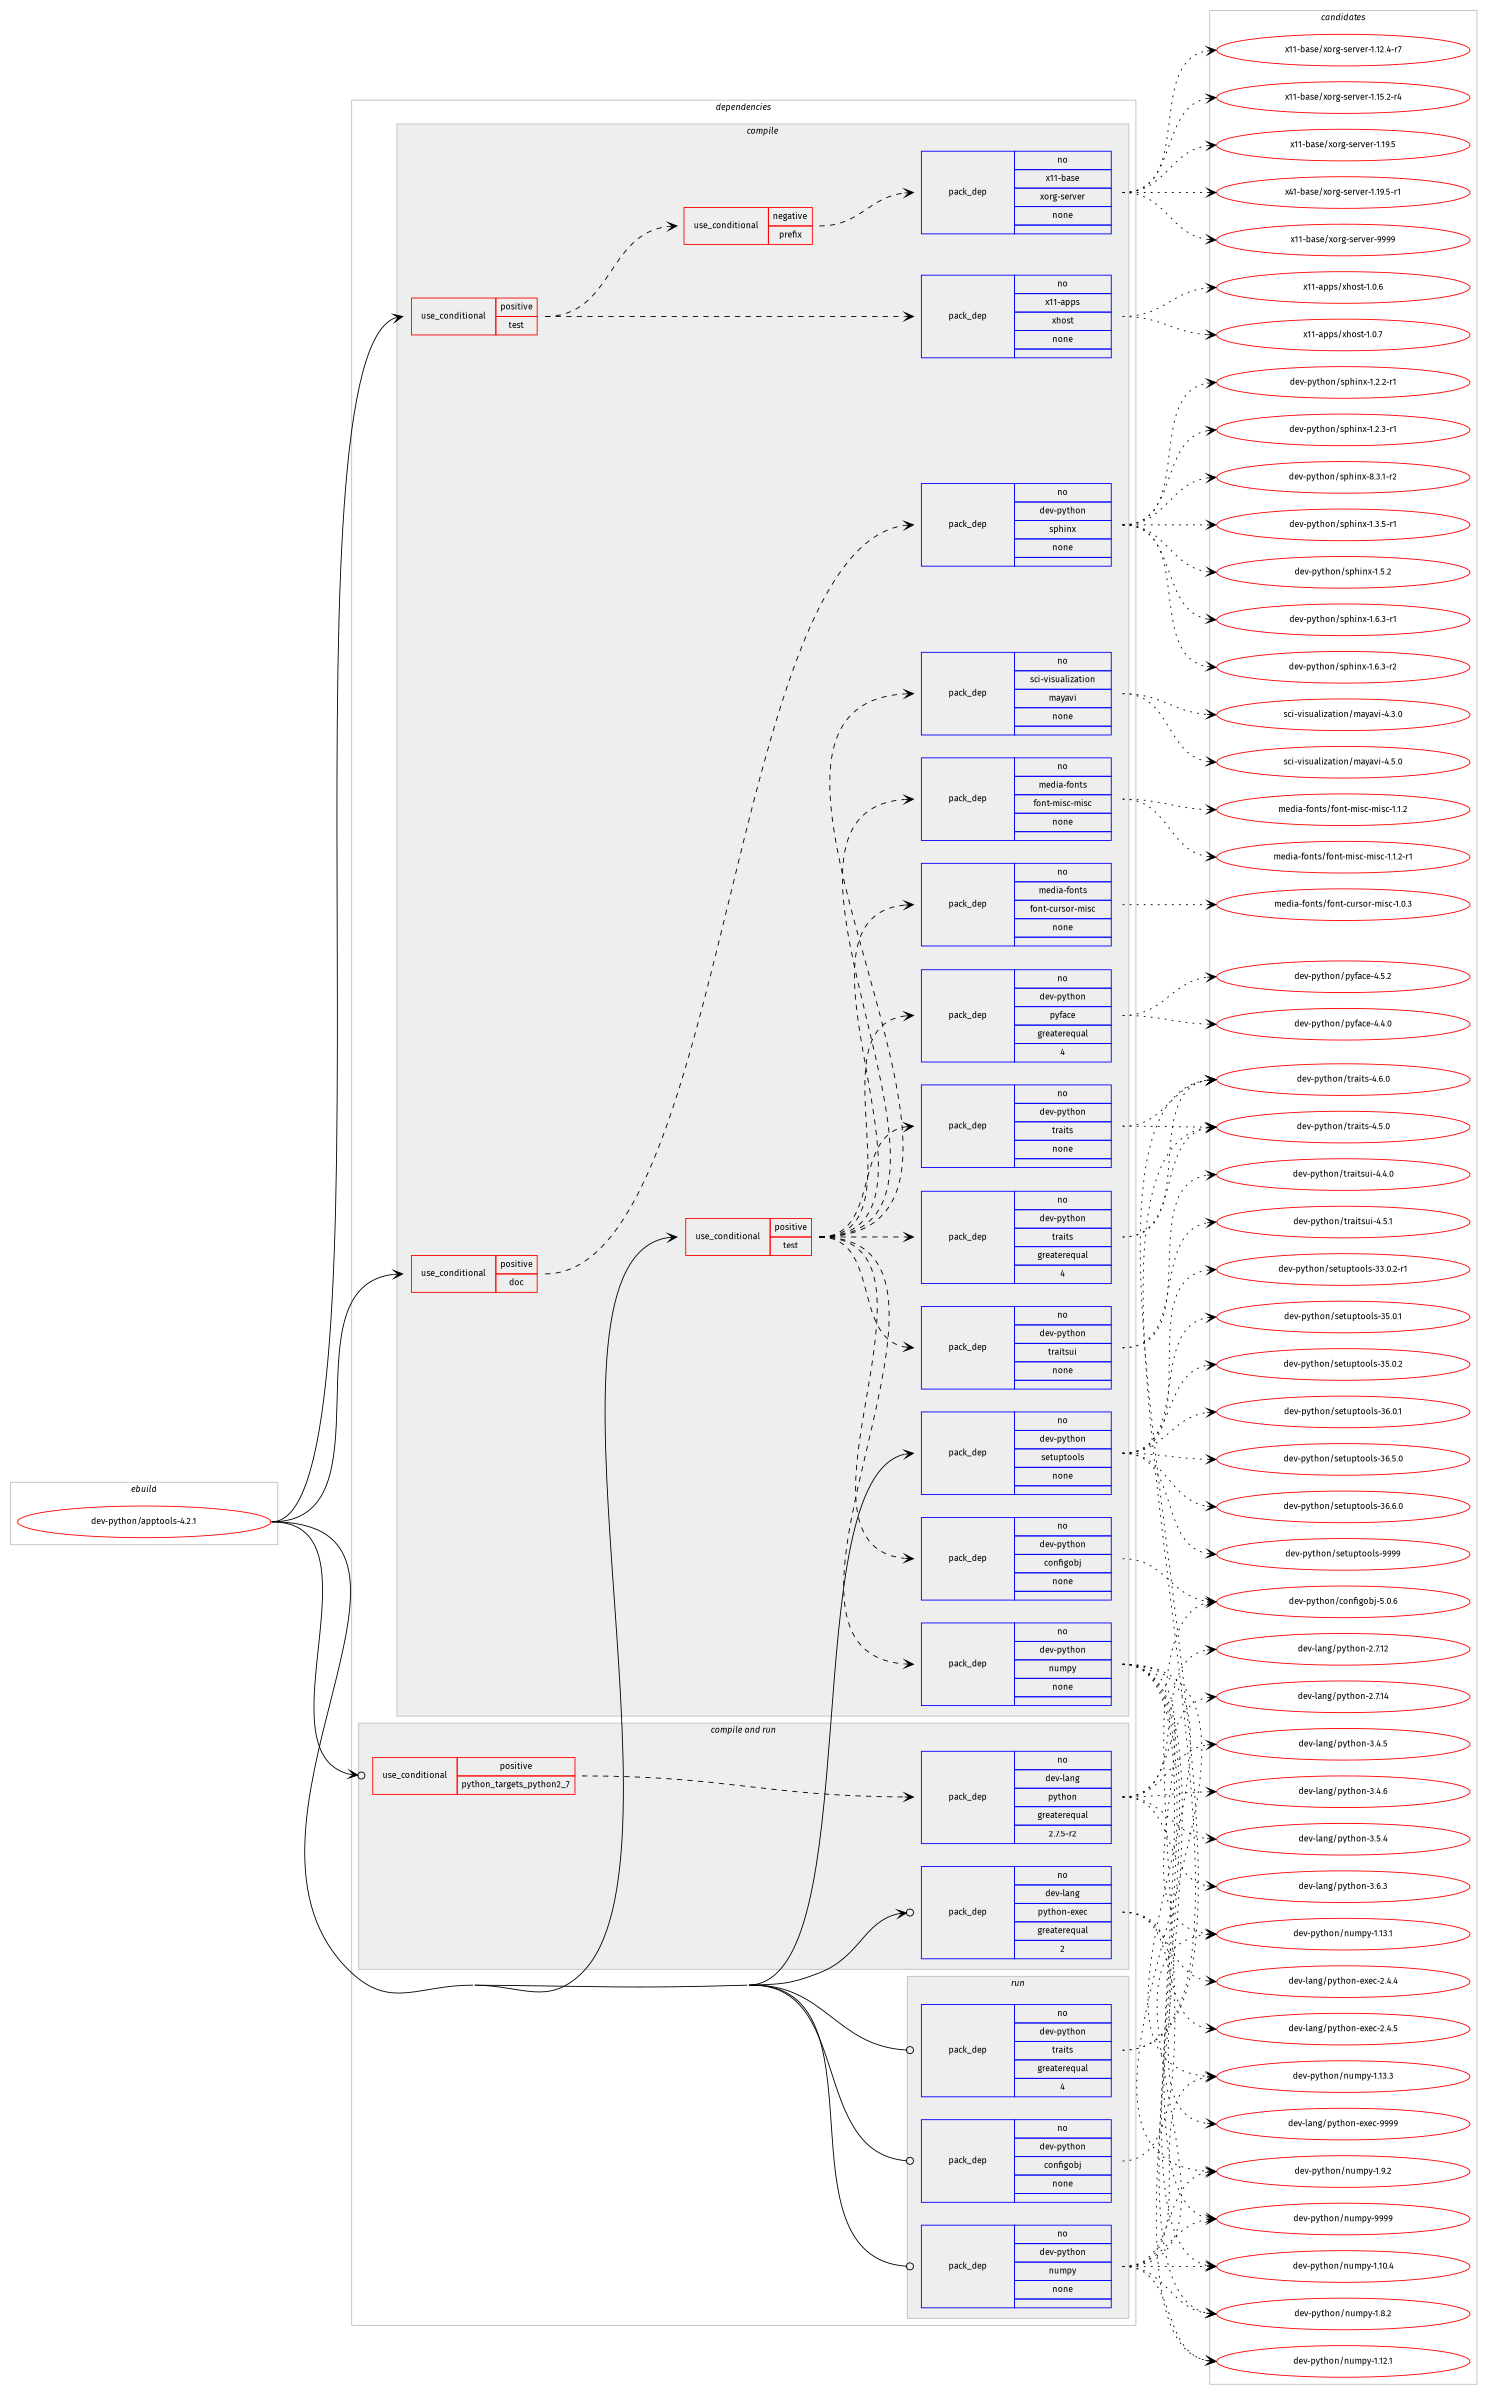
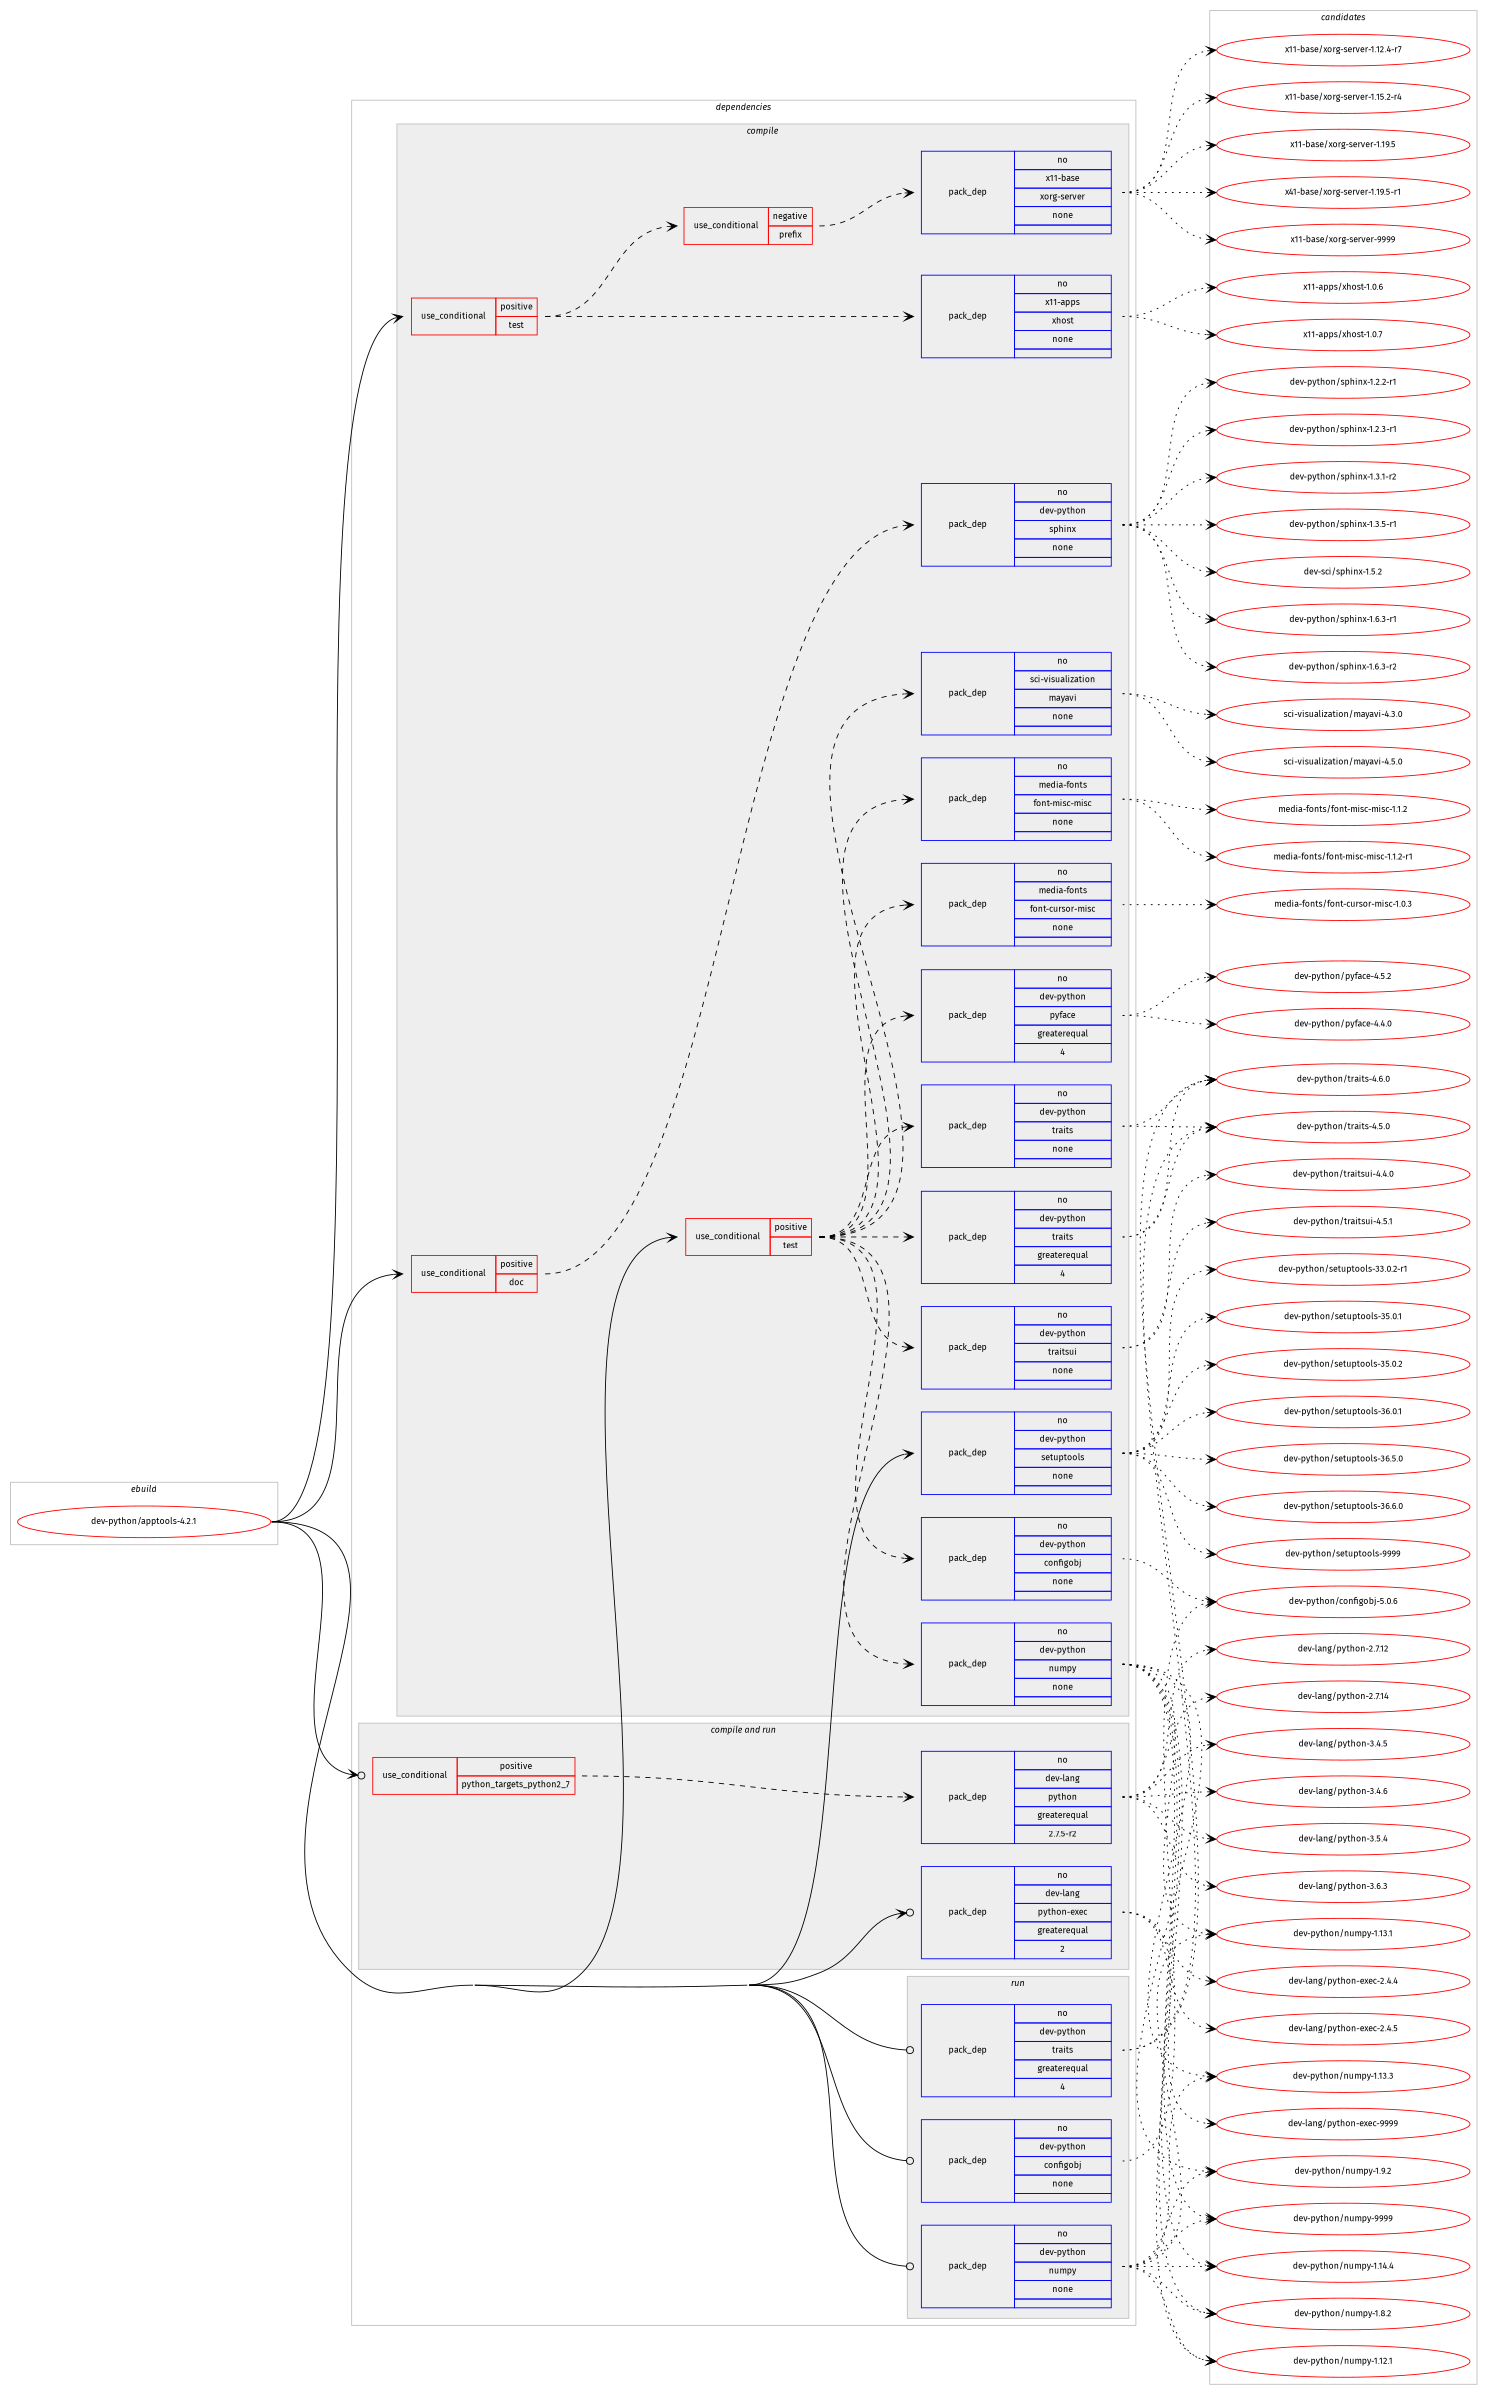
node "dev-python/sphinx-8.3.1-r2": label "dev-python/sphinx-8.3.1-r2" -> "dev-python/sphinx-1.3.1-r2"
node "dev-python/sphinx-1.5.2": label "dev-python/sphinx-1.5.2" -> "dev-sci/sphinx-1.5.2"
node "dev-python/numpy-1.10.4": label "dev-python/numpy-1.10.4" -> "dev-python/numpy-1.14.4"
